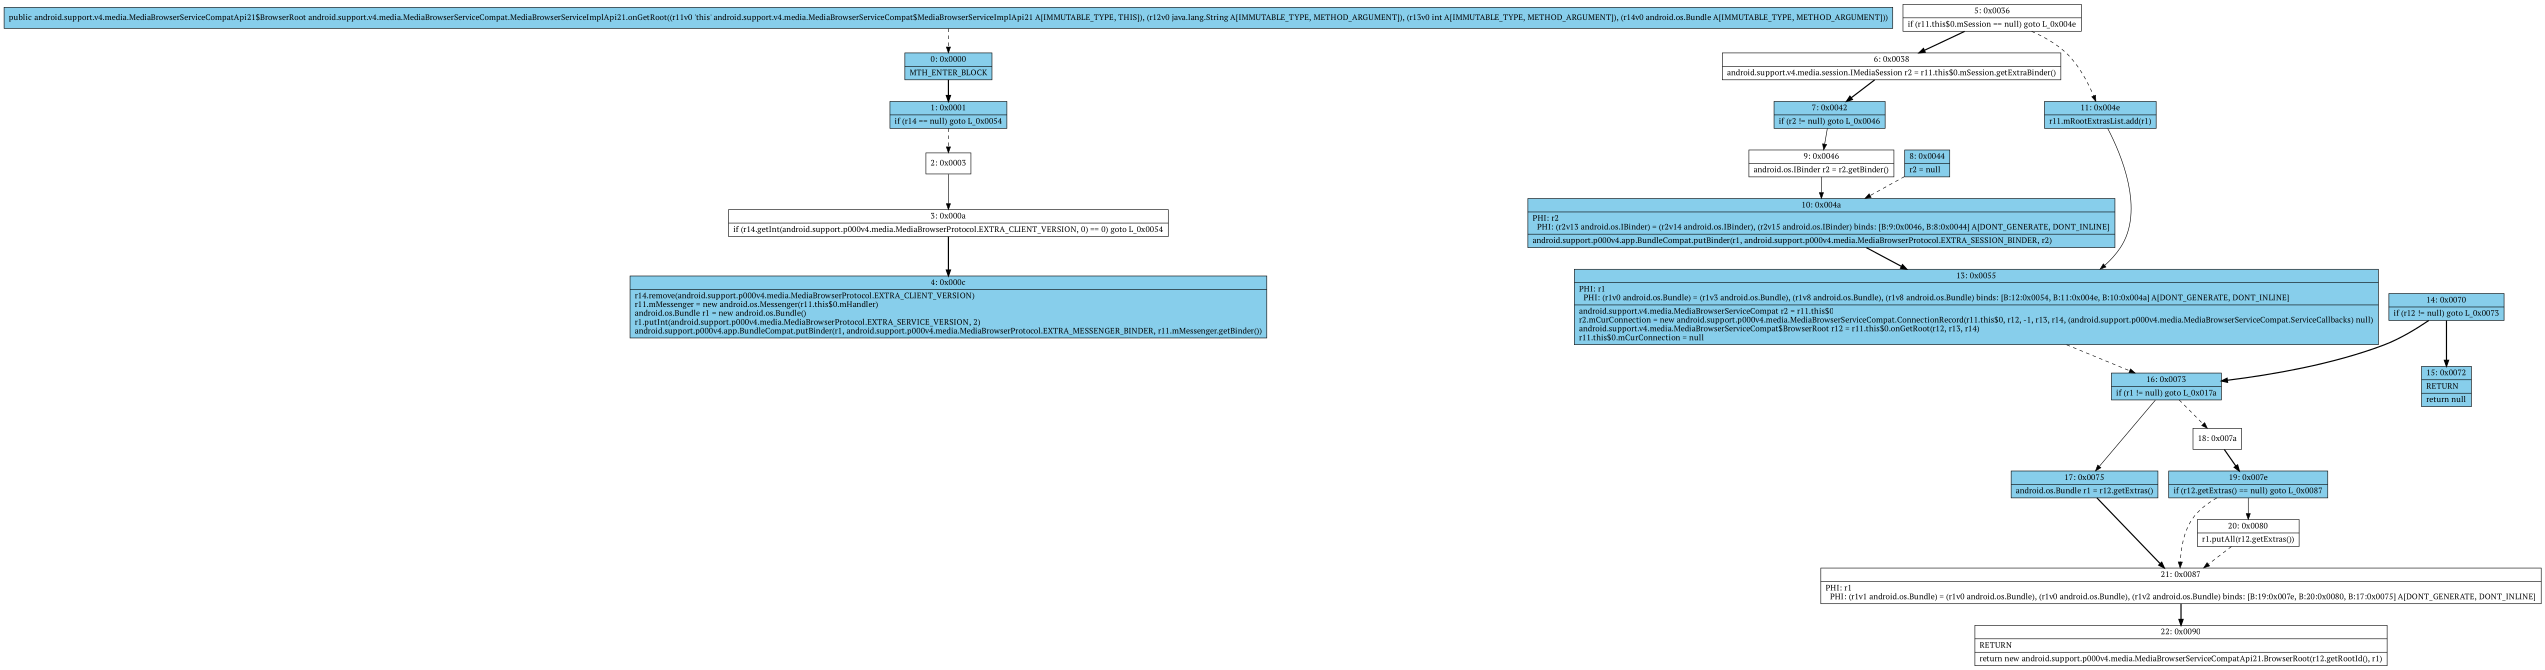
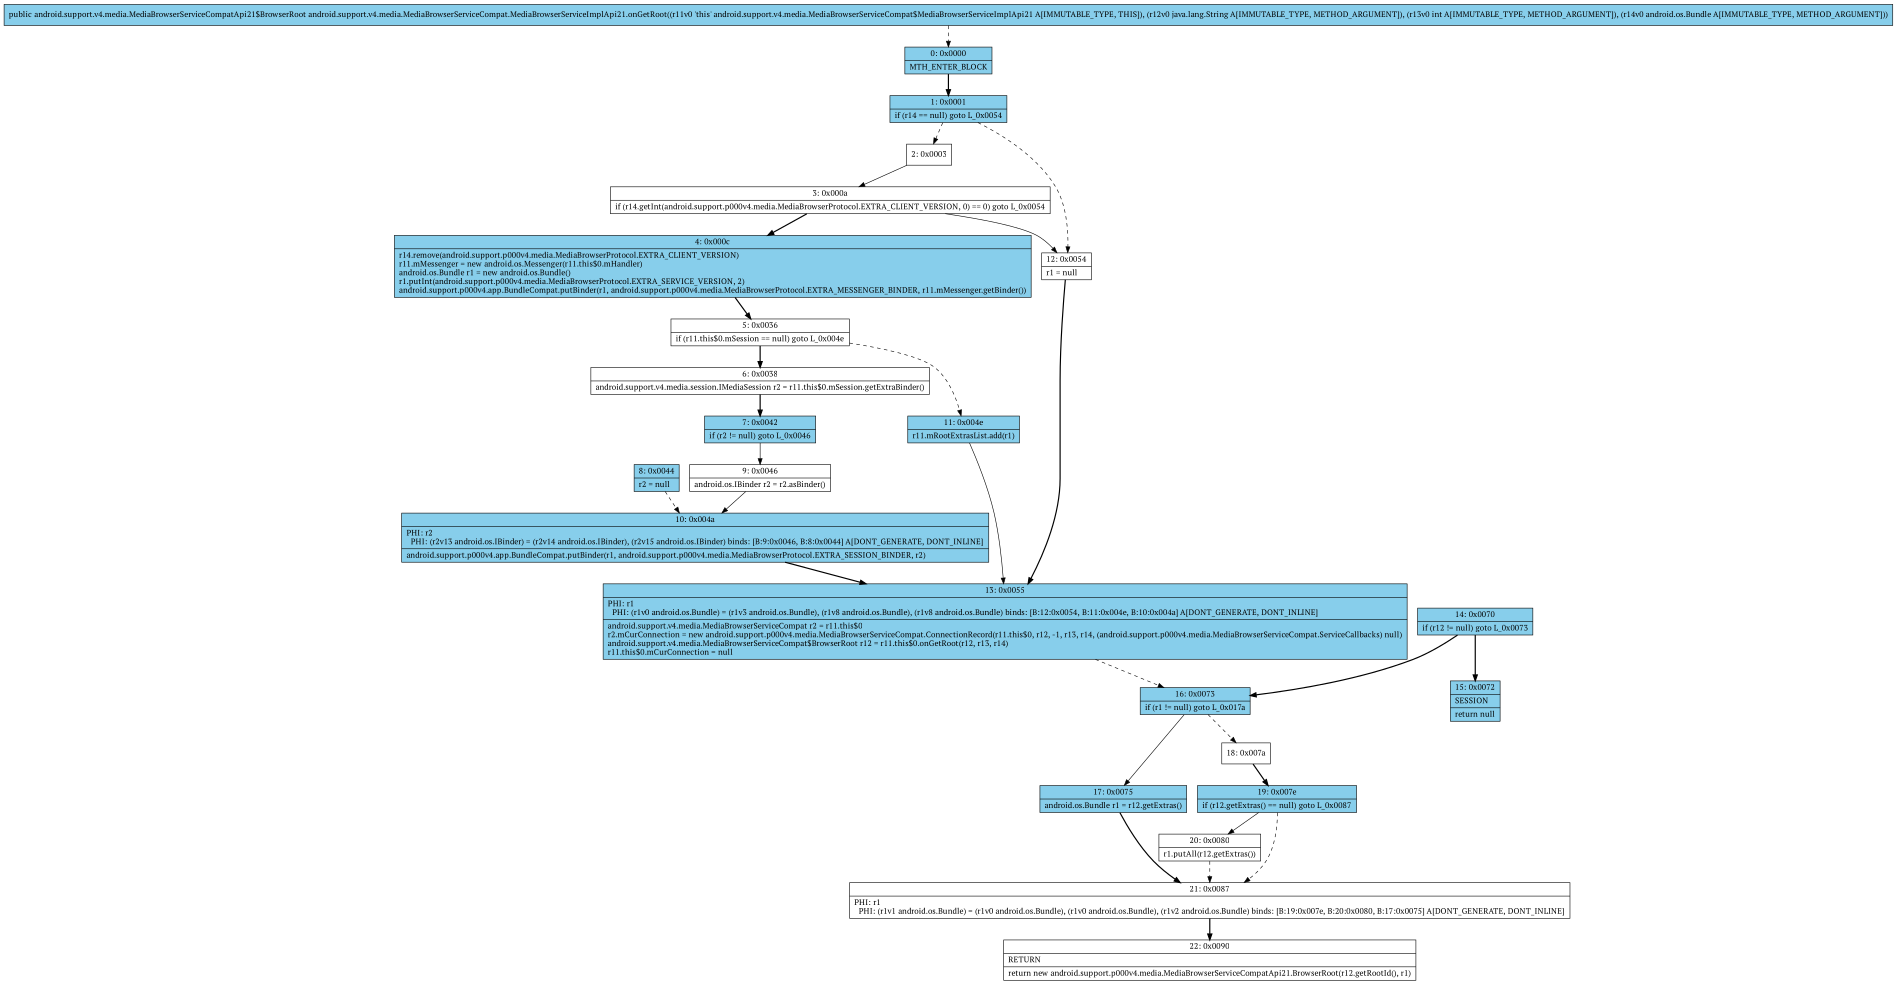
node "9: 0x0046": text "android.os.IBinder r2 = r2.getBinder()" -> "android.os.IBinder r2 = r2.asBinder()"
node "12: 0x0054": added
edge "4: 0x000c" -> "5: 0x0036": added
node "15: 0x0072": text "RETURN" -> "SESSION"
